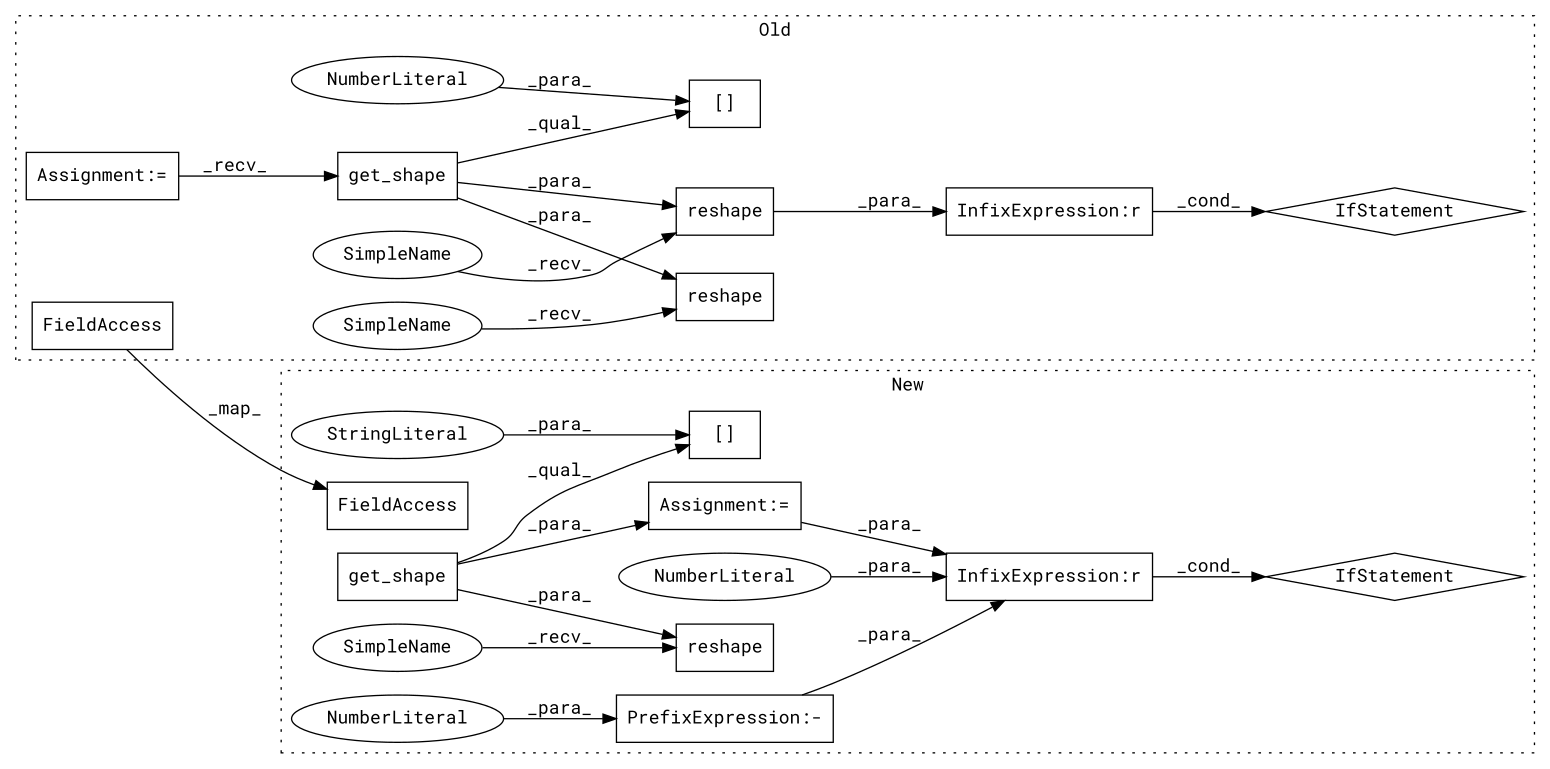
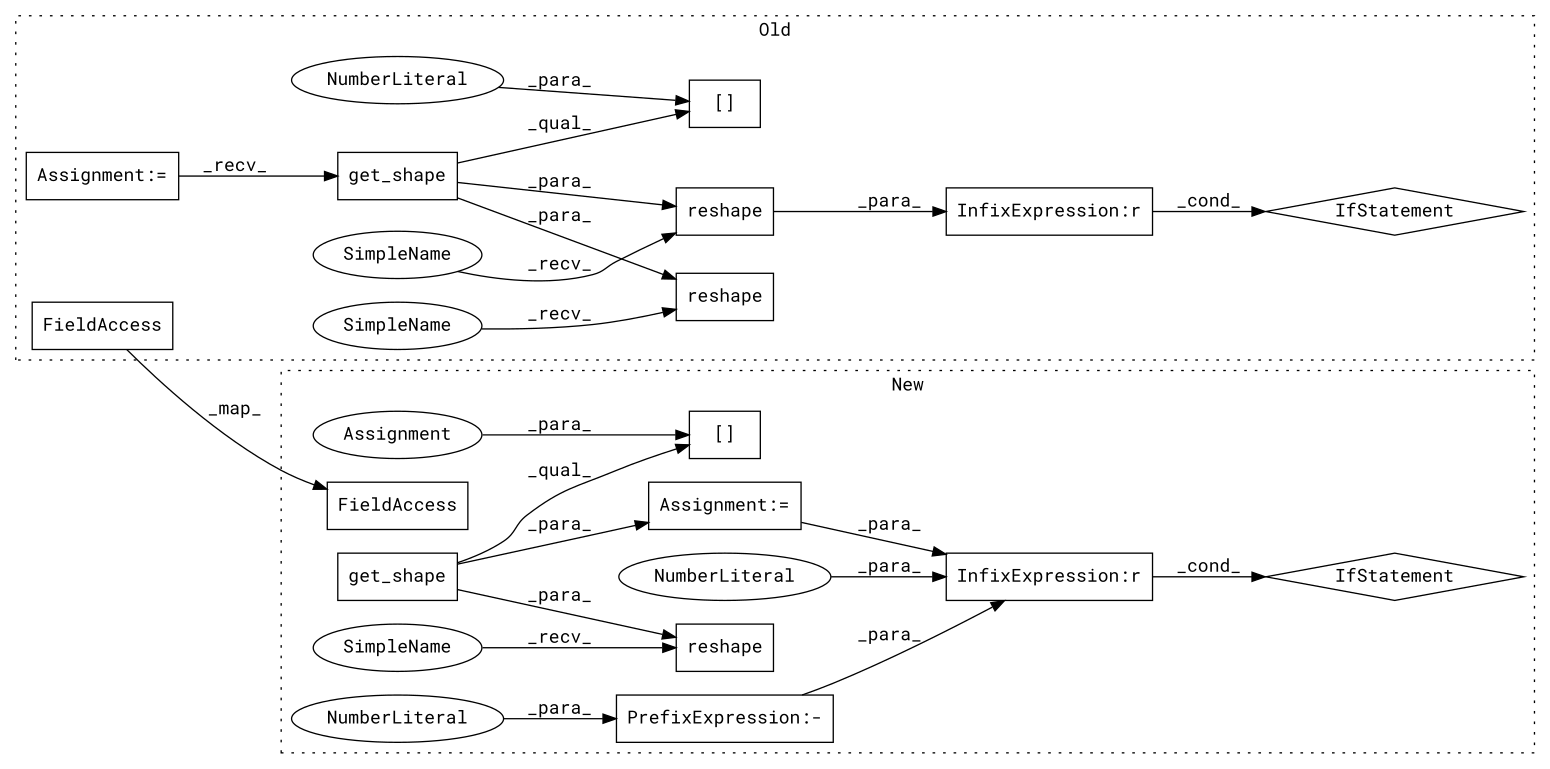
node "StringLiteral": label "StringLiteral" -> "Assignment"
